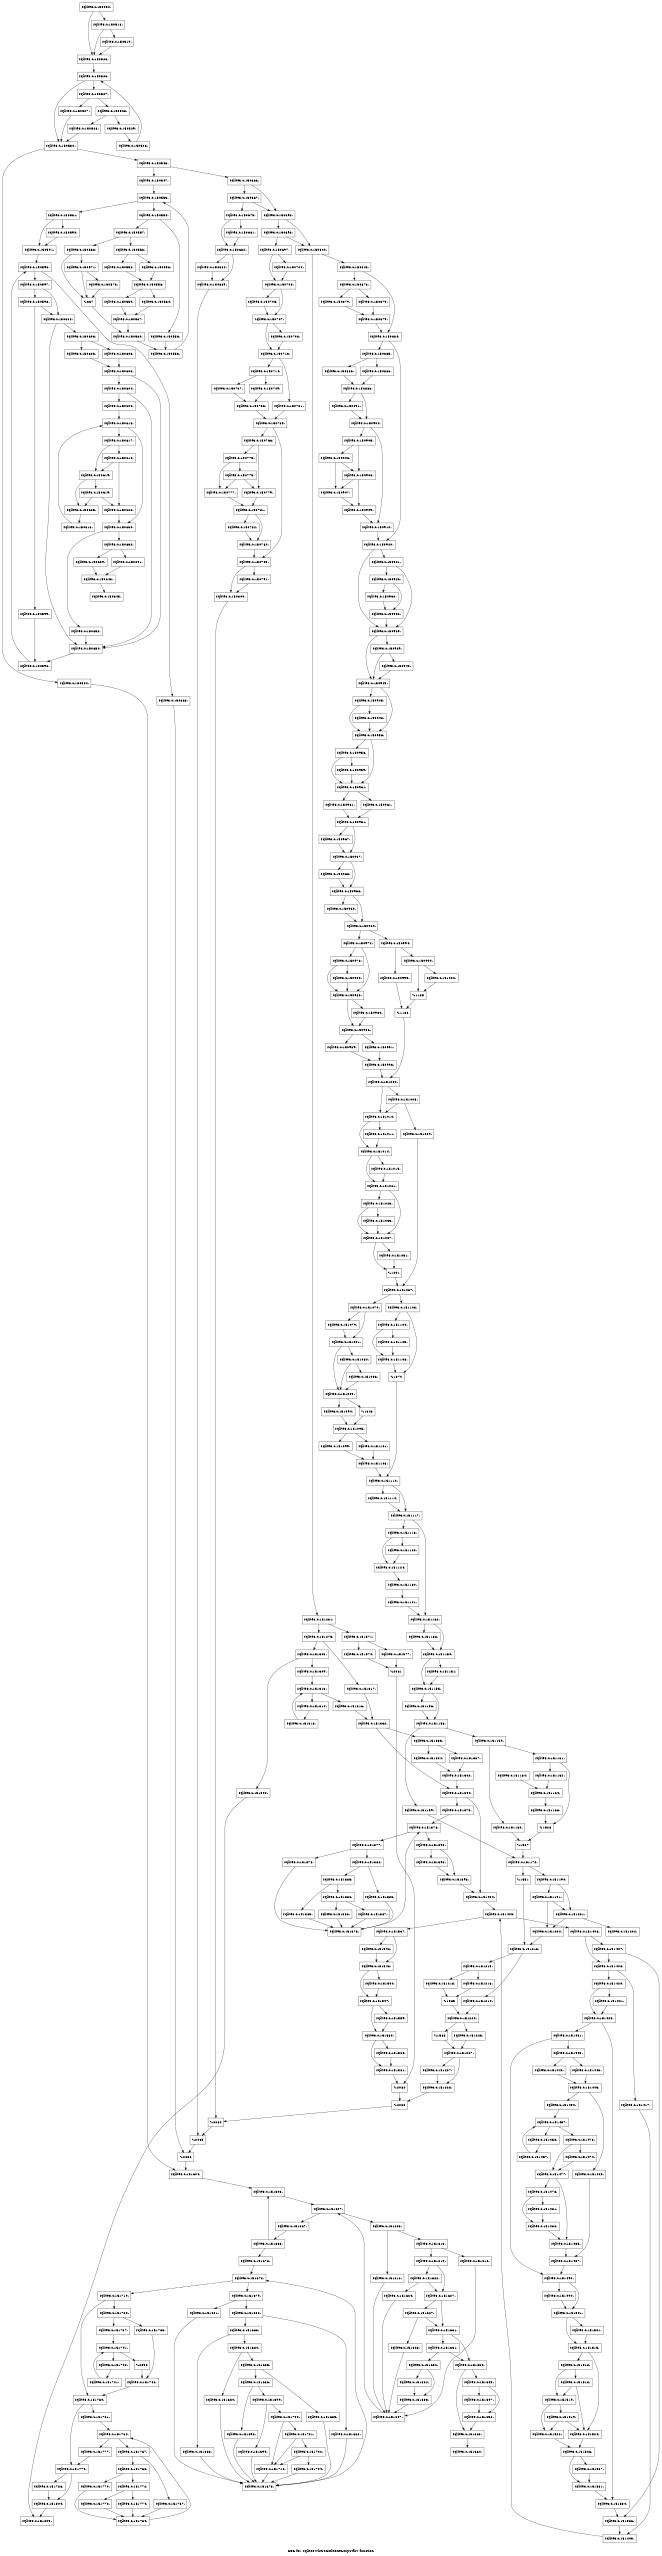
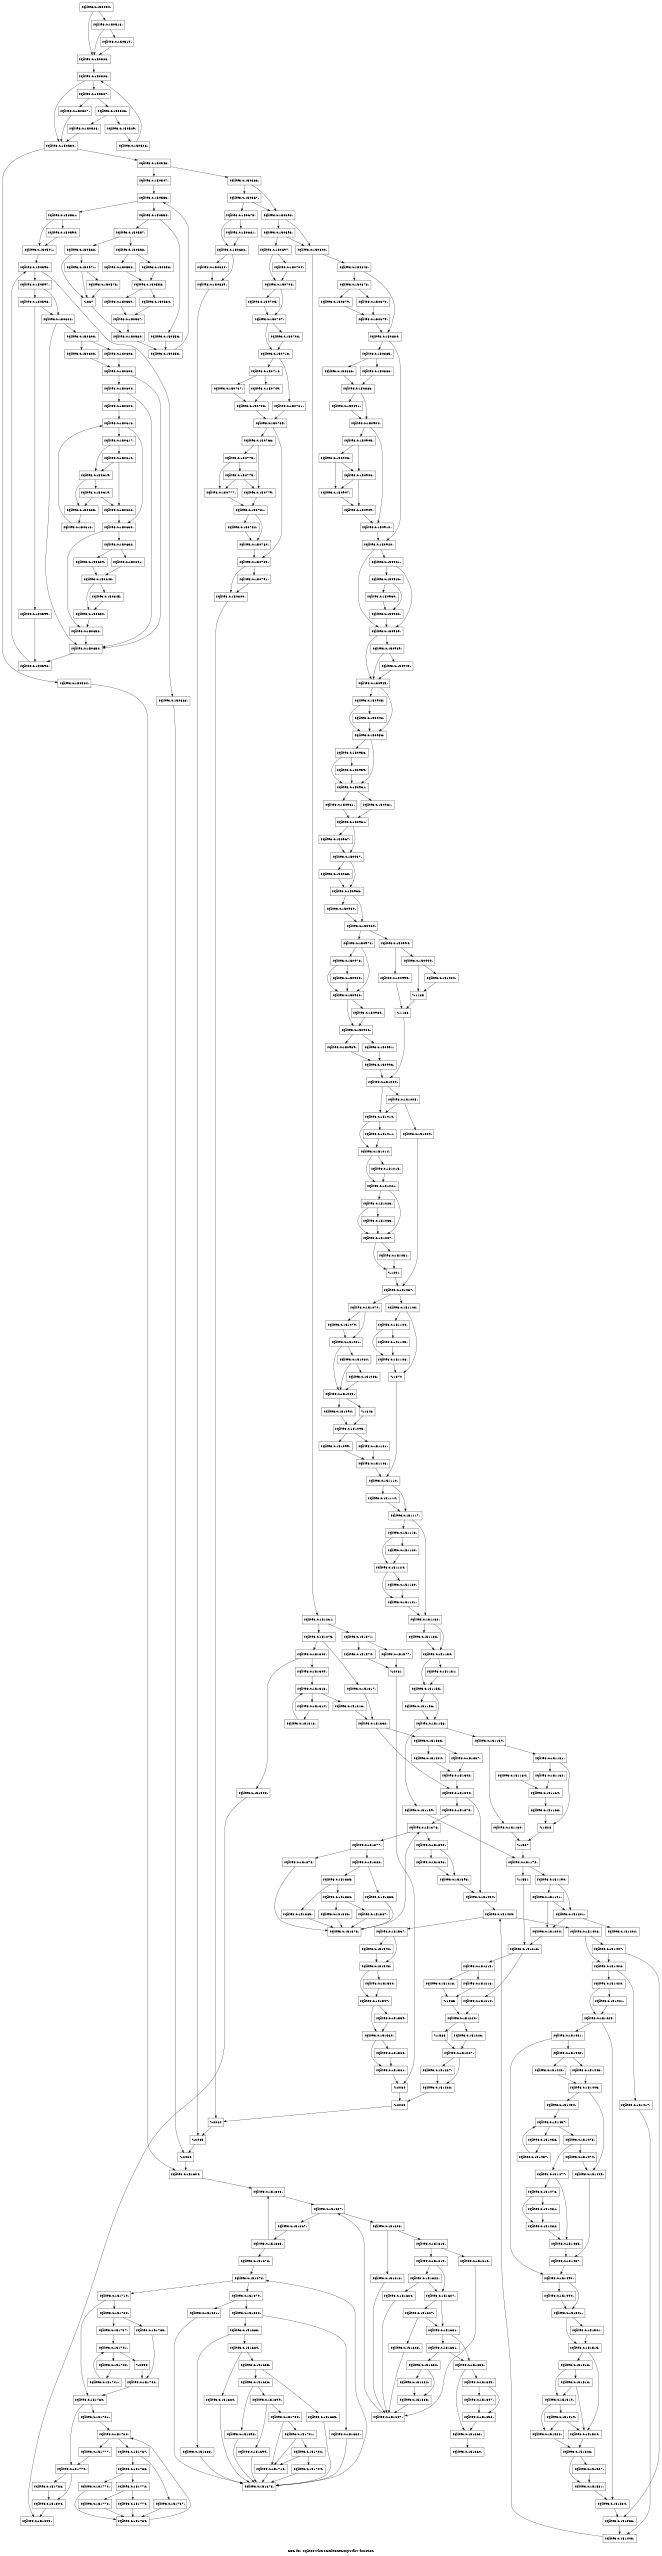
node "sqlite3.c:150650:": added
edge "sqlite3.c:151124:" -> "sqlite3.c:151131:": added
edge "sqlite3.c:151474:" -> "sqlite3.c:151477:": now "sqlite3.c:151474:" -> "sqlite3.c:151445:"
